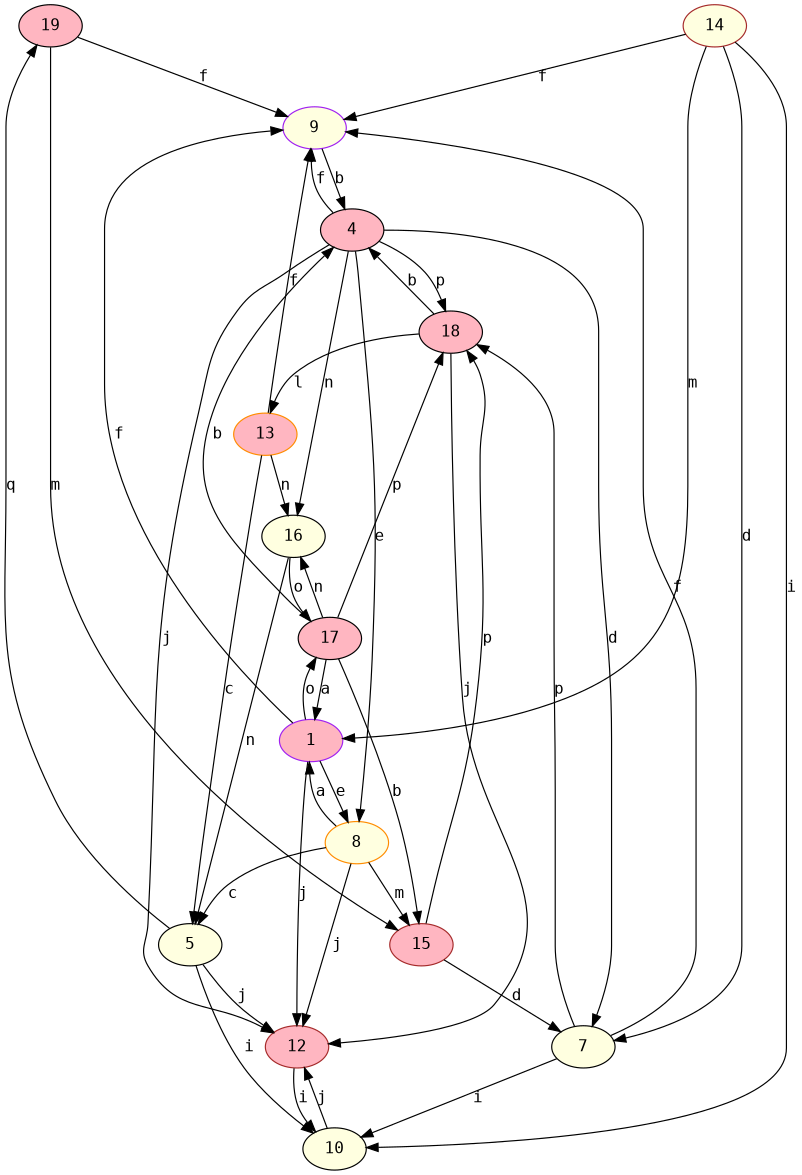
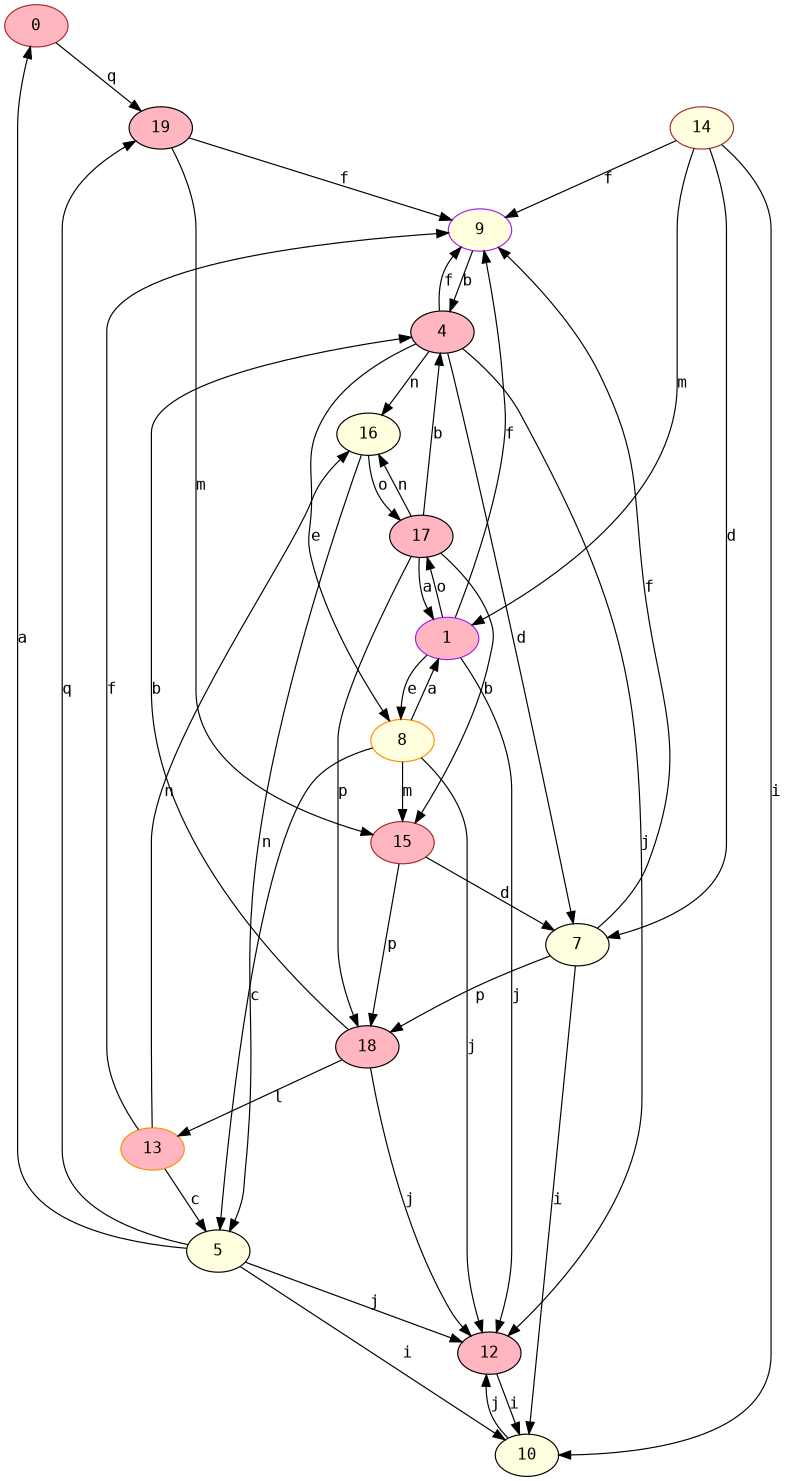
node "0": added
edge "4" -> "18": removed, label "p"
node "12": color brown -> black
